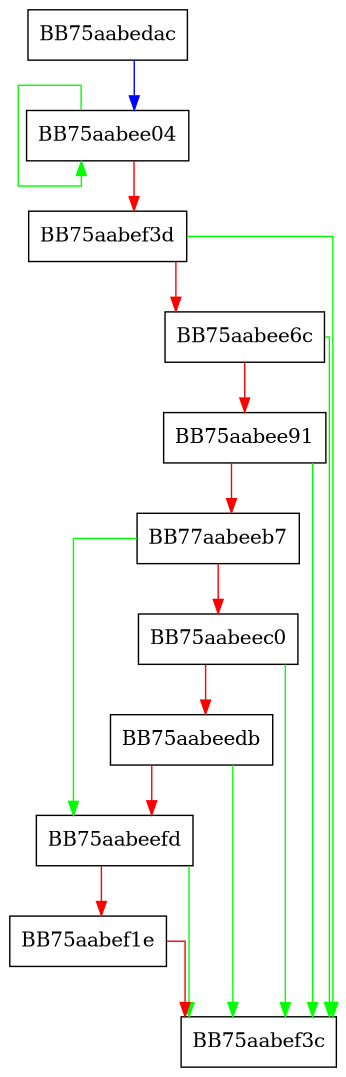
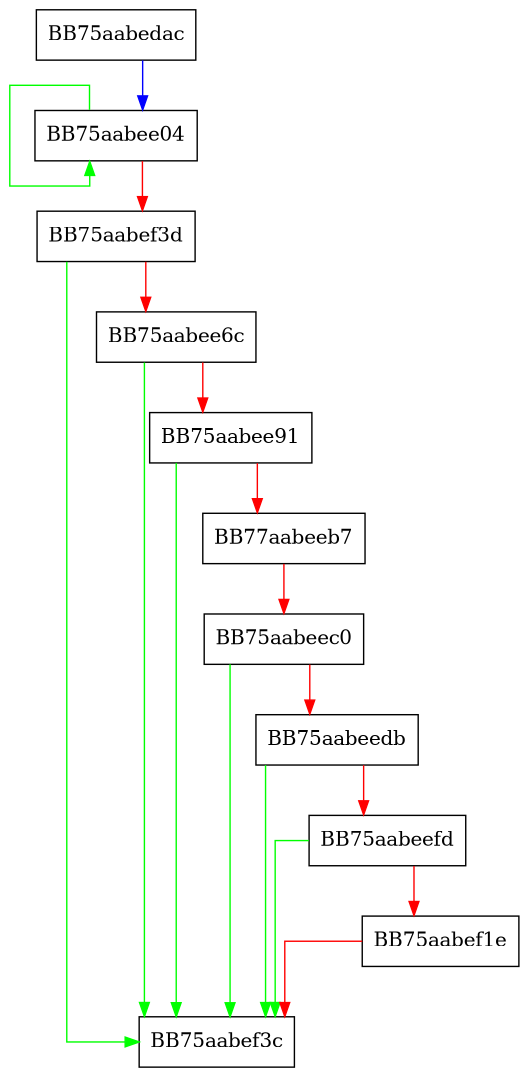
edge "BB77aabeeb7" -> "BB75aabeefd": removed
